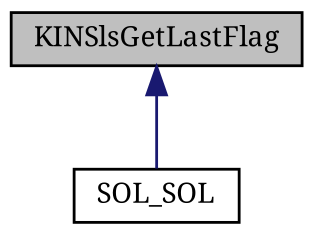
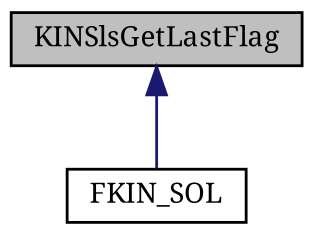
node "SOL_SOL": label "SOL_SOL" -> "FKIN_SOL"
